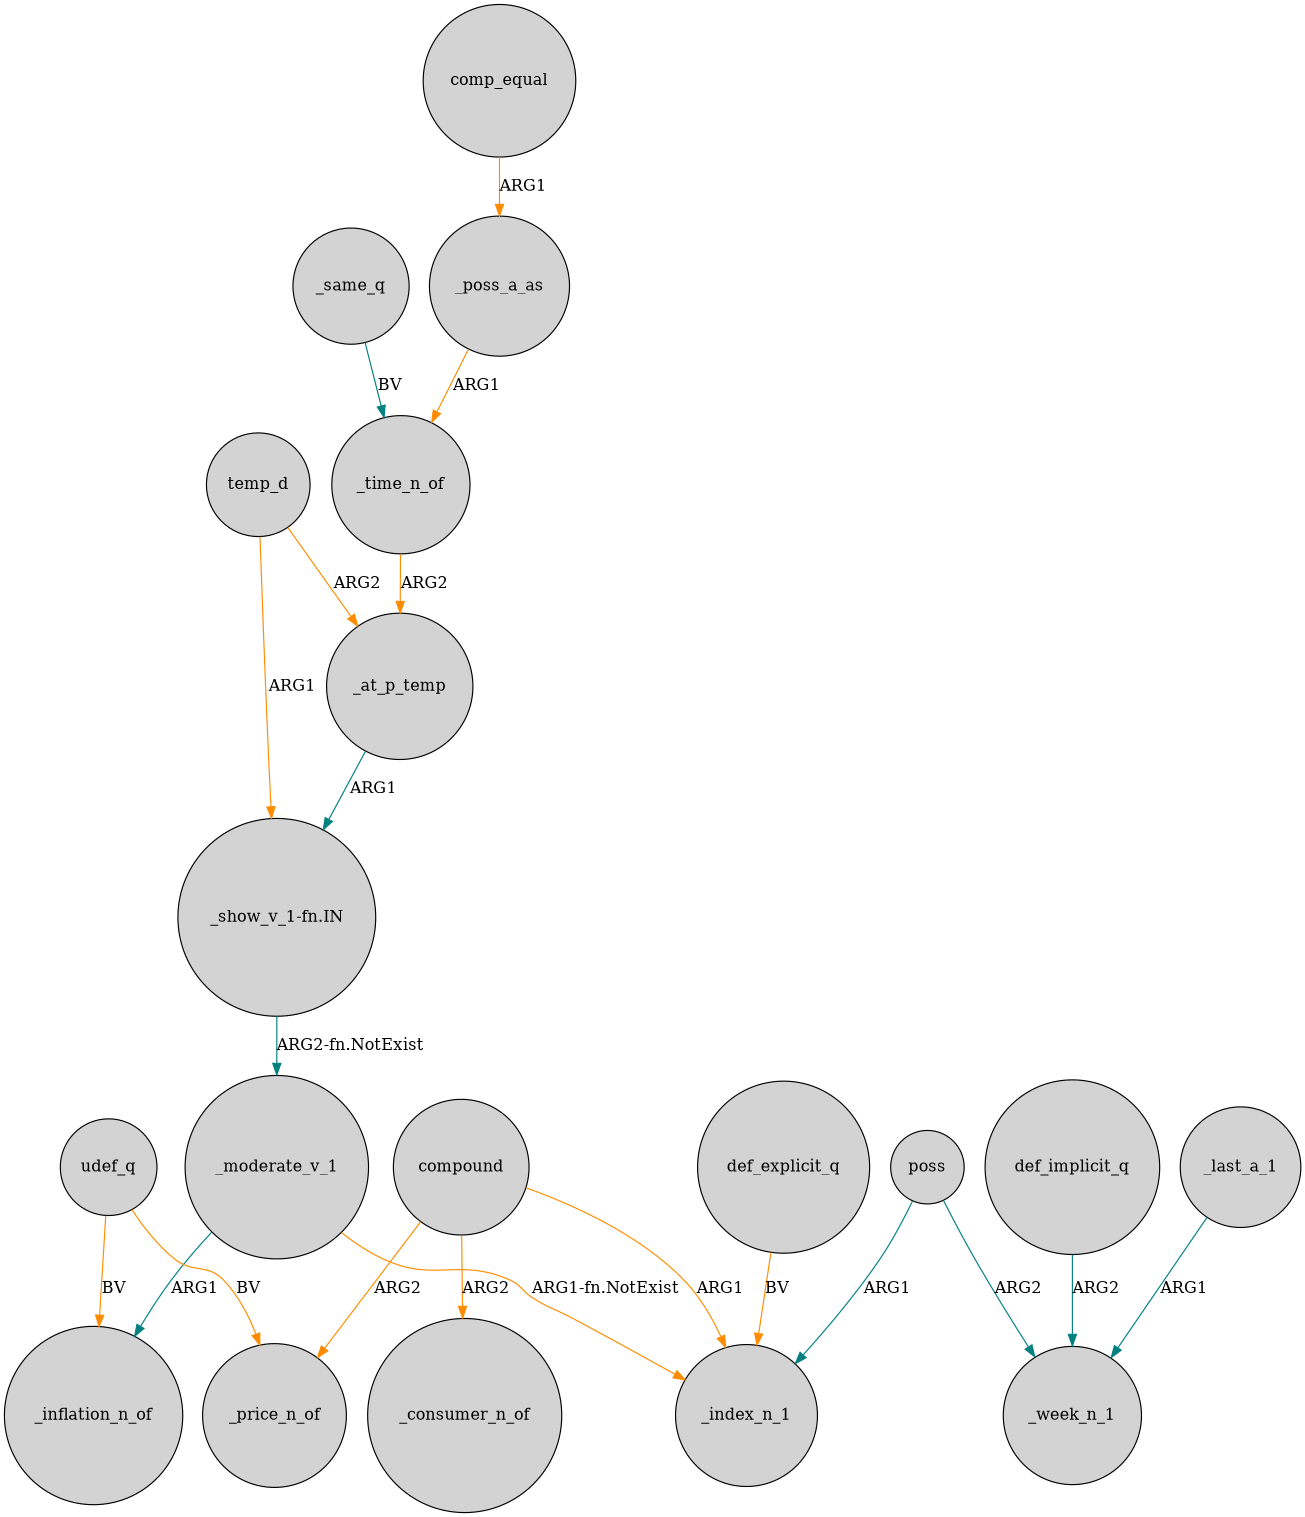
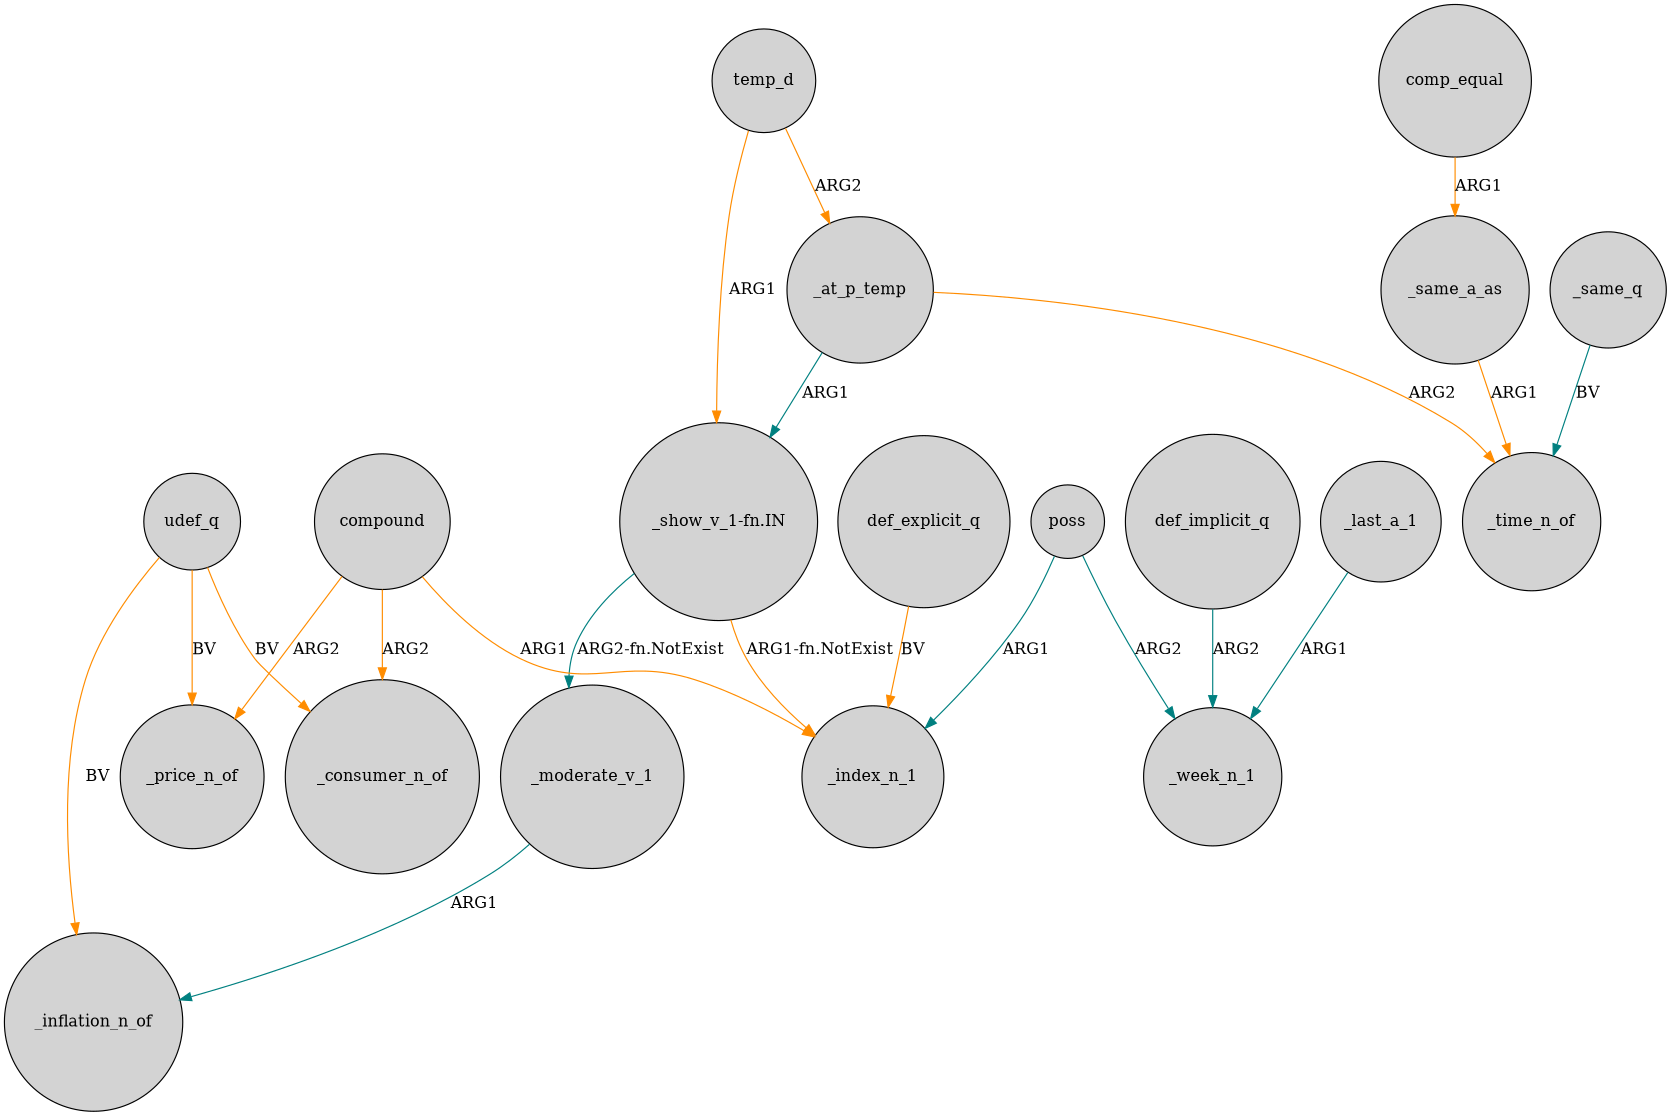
node "_poss_a_as": label "_poss_a_as" -> "_same_a_as"
edge "_time_n_of" -> "_at_p_temp": reversed
edge "udef_q" -> "_consumer_n_of": added, label "BV"
edge "_moderate_v_1" -> "_index_n_1": now "_show_v_1-fn.IN" -> "_index_n_1"
